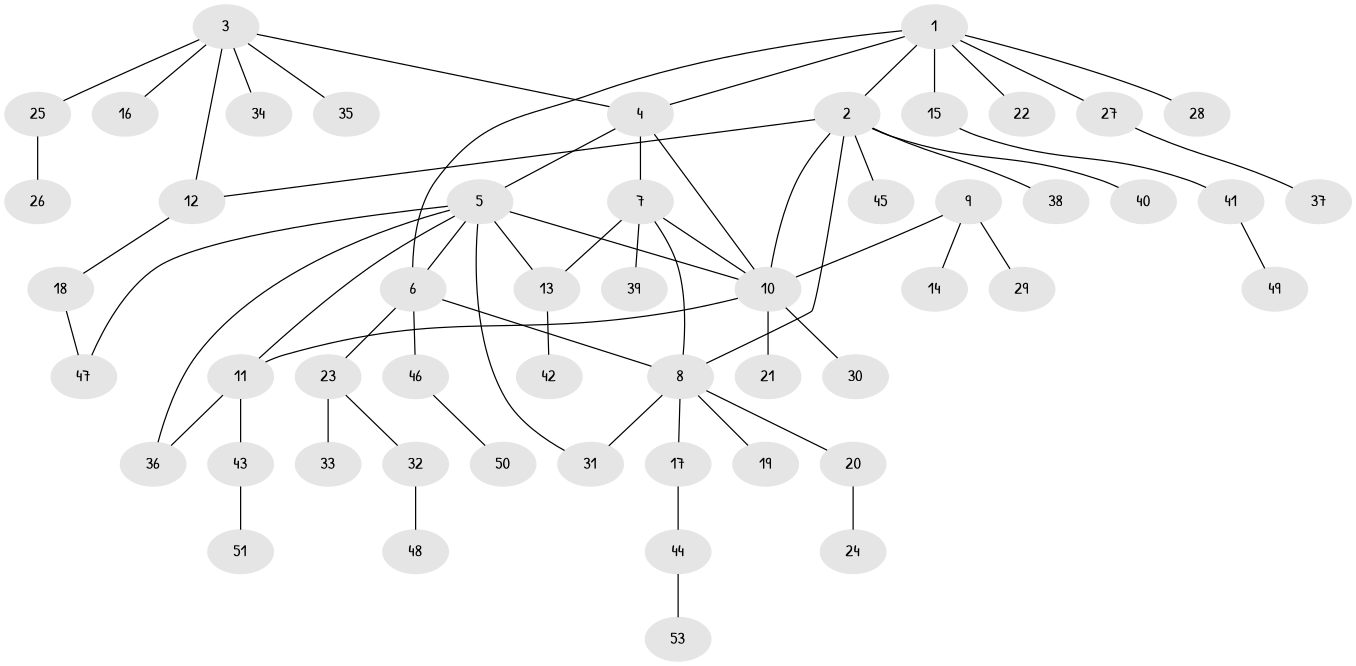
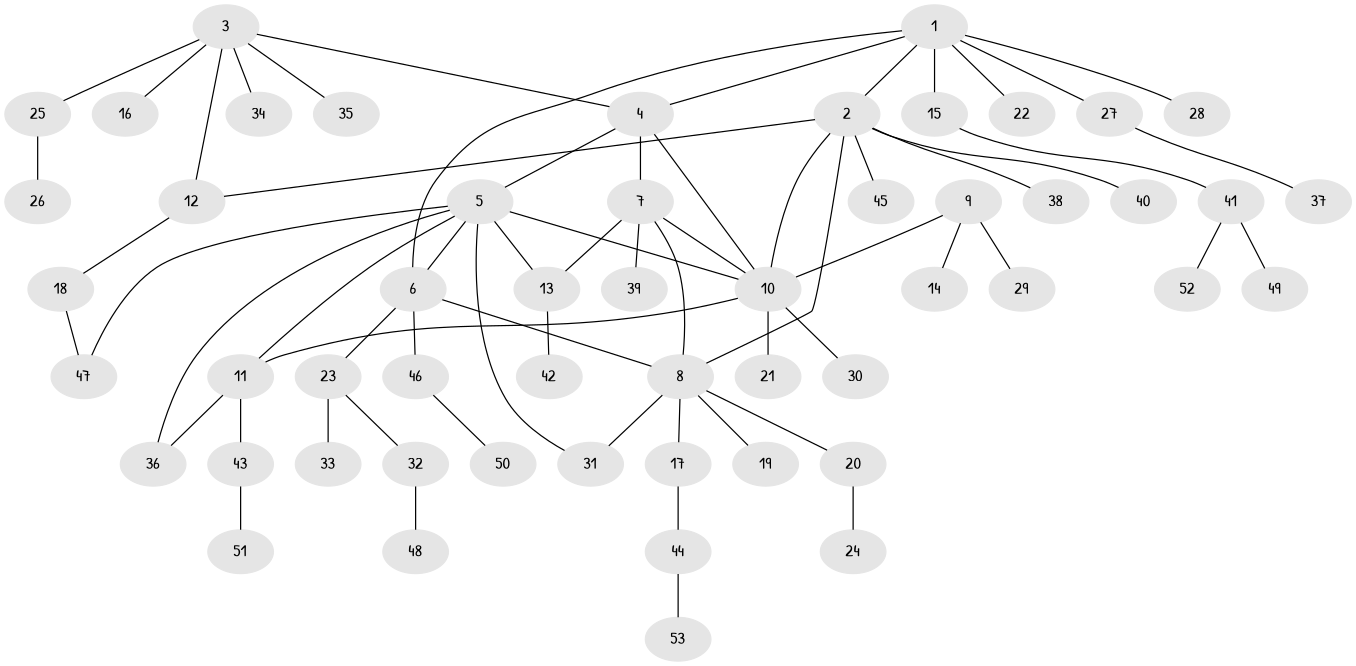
node "52": added
